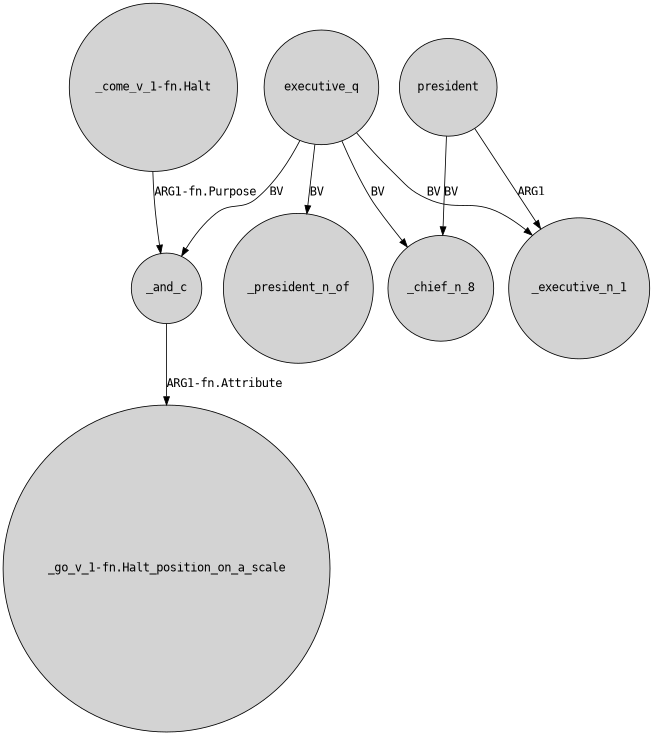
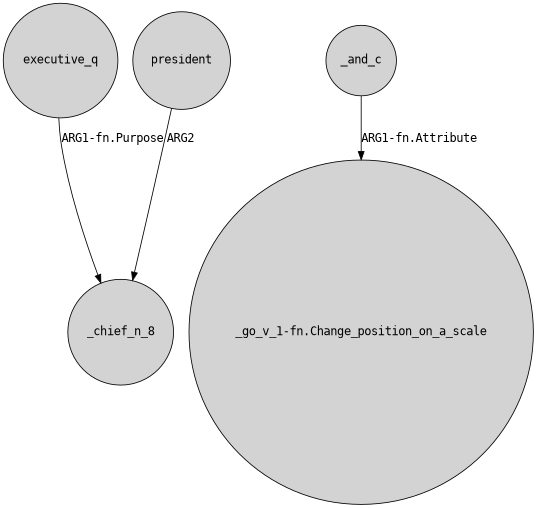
node "_come_v_1-fn.Halt": removed
edge "executive_q" -> "_chief_n_8": label "BV" -> "ARG1-fn.Purpose"
edge "president" -> "_chief_n_8": label "BV" -> "ARG2"
edge "executive_q" -> "_and_c": removed, label "BV"
node "_president_n_of": removed
node "_executive_n_1": removed
node "_go_v_1-fn.Halt_position_on_a_scale": label "_go_v_1-fn.Halt_position_on_a_scale" -> "_go_v_1-fn.Change_position_on_a_scale"
